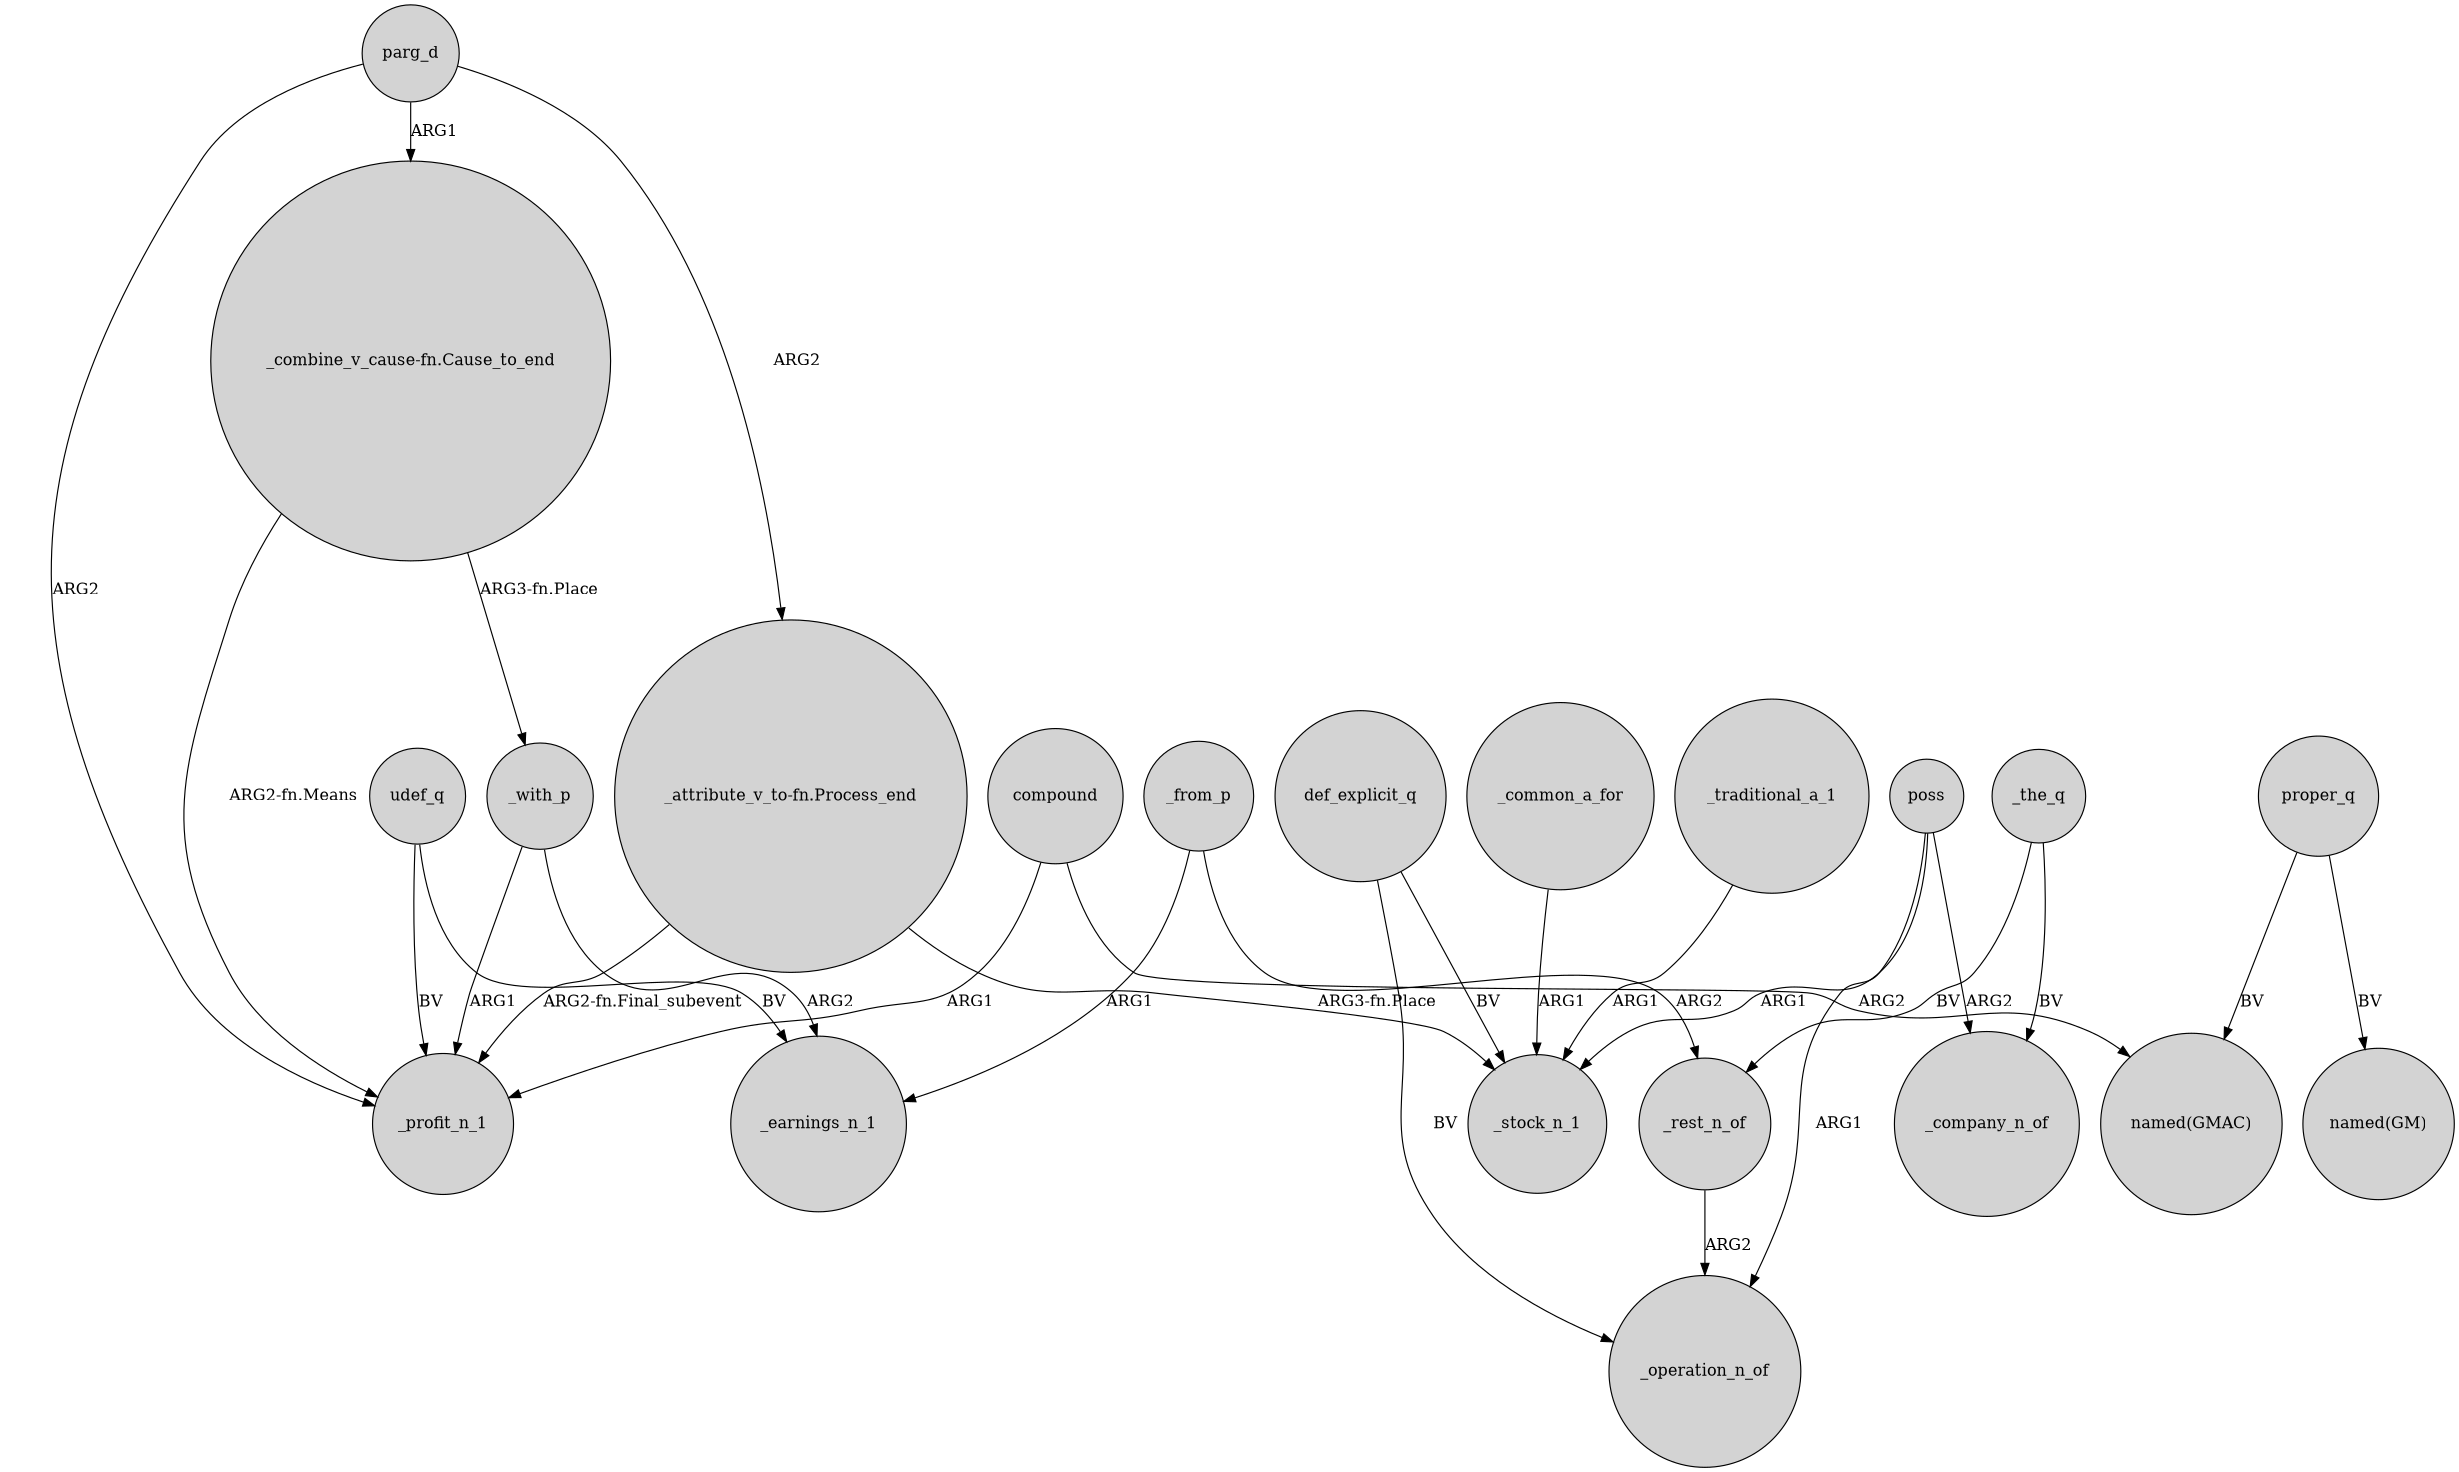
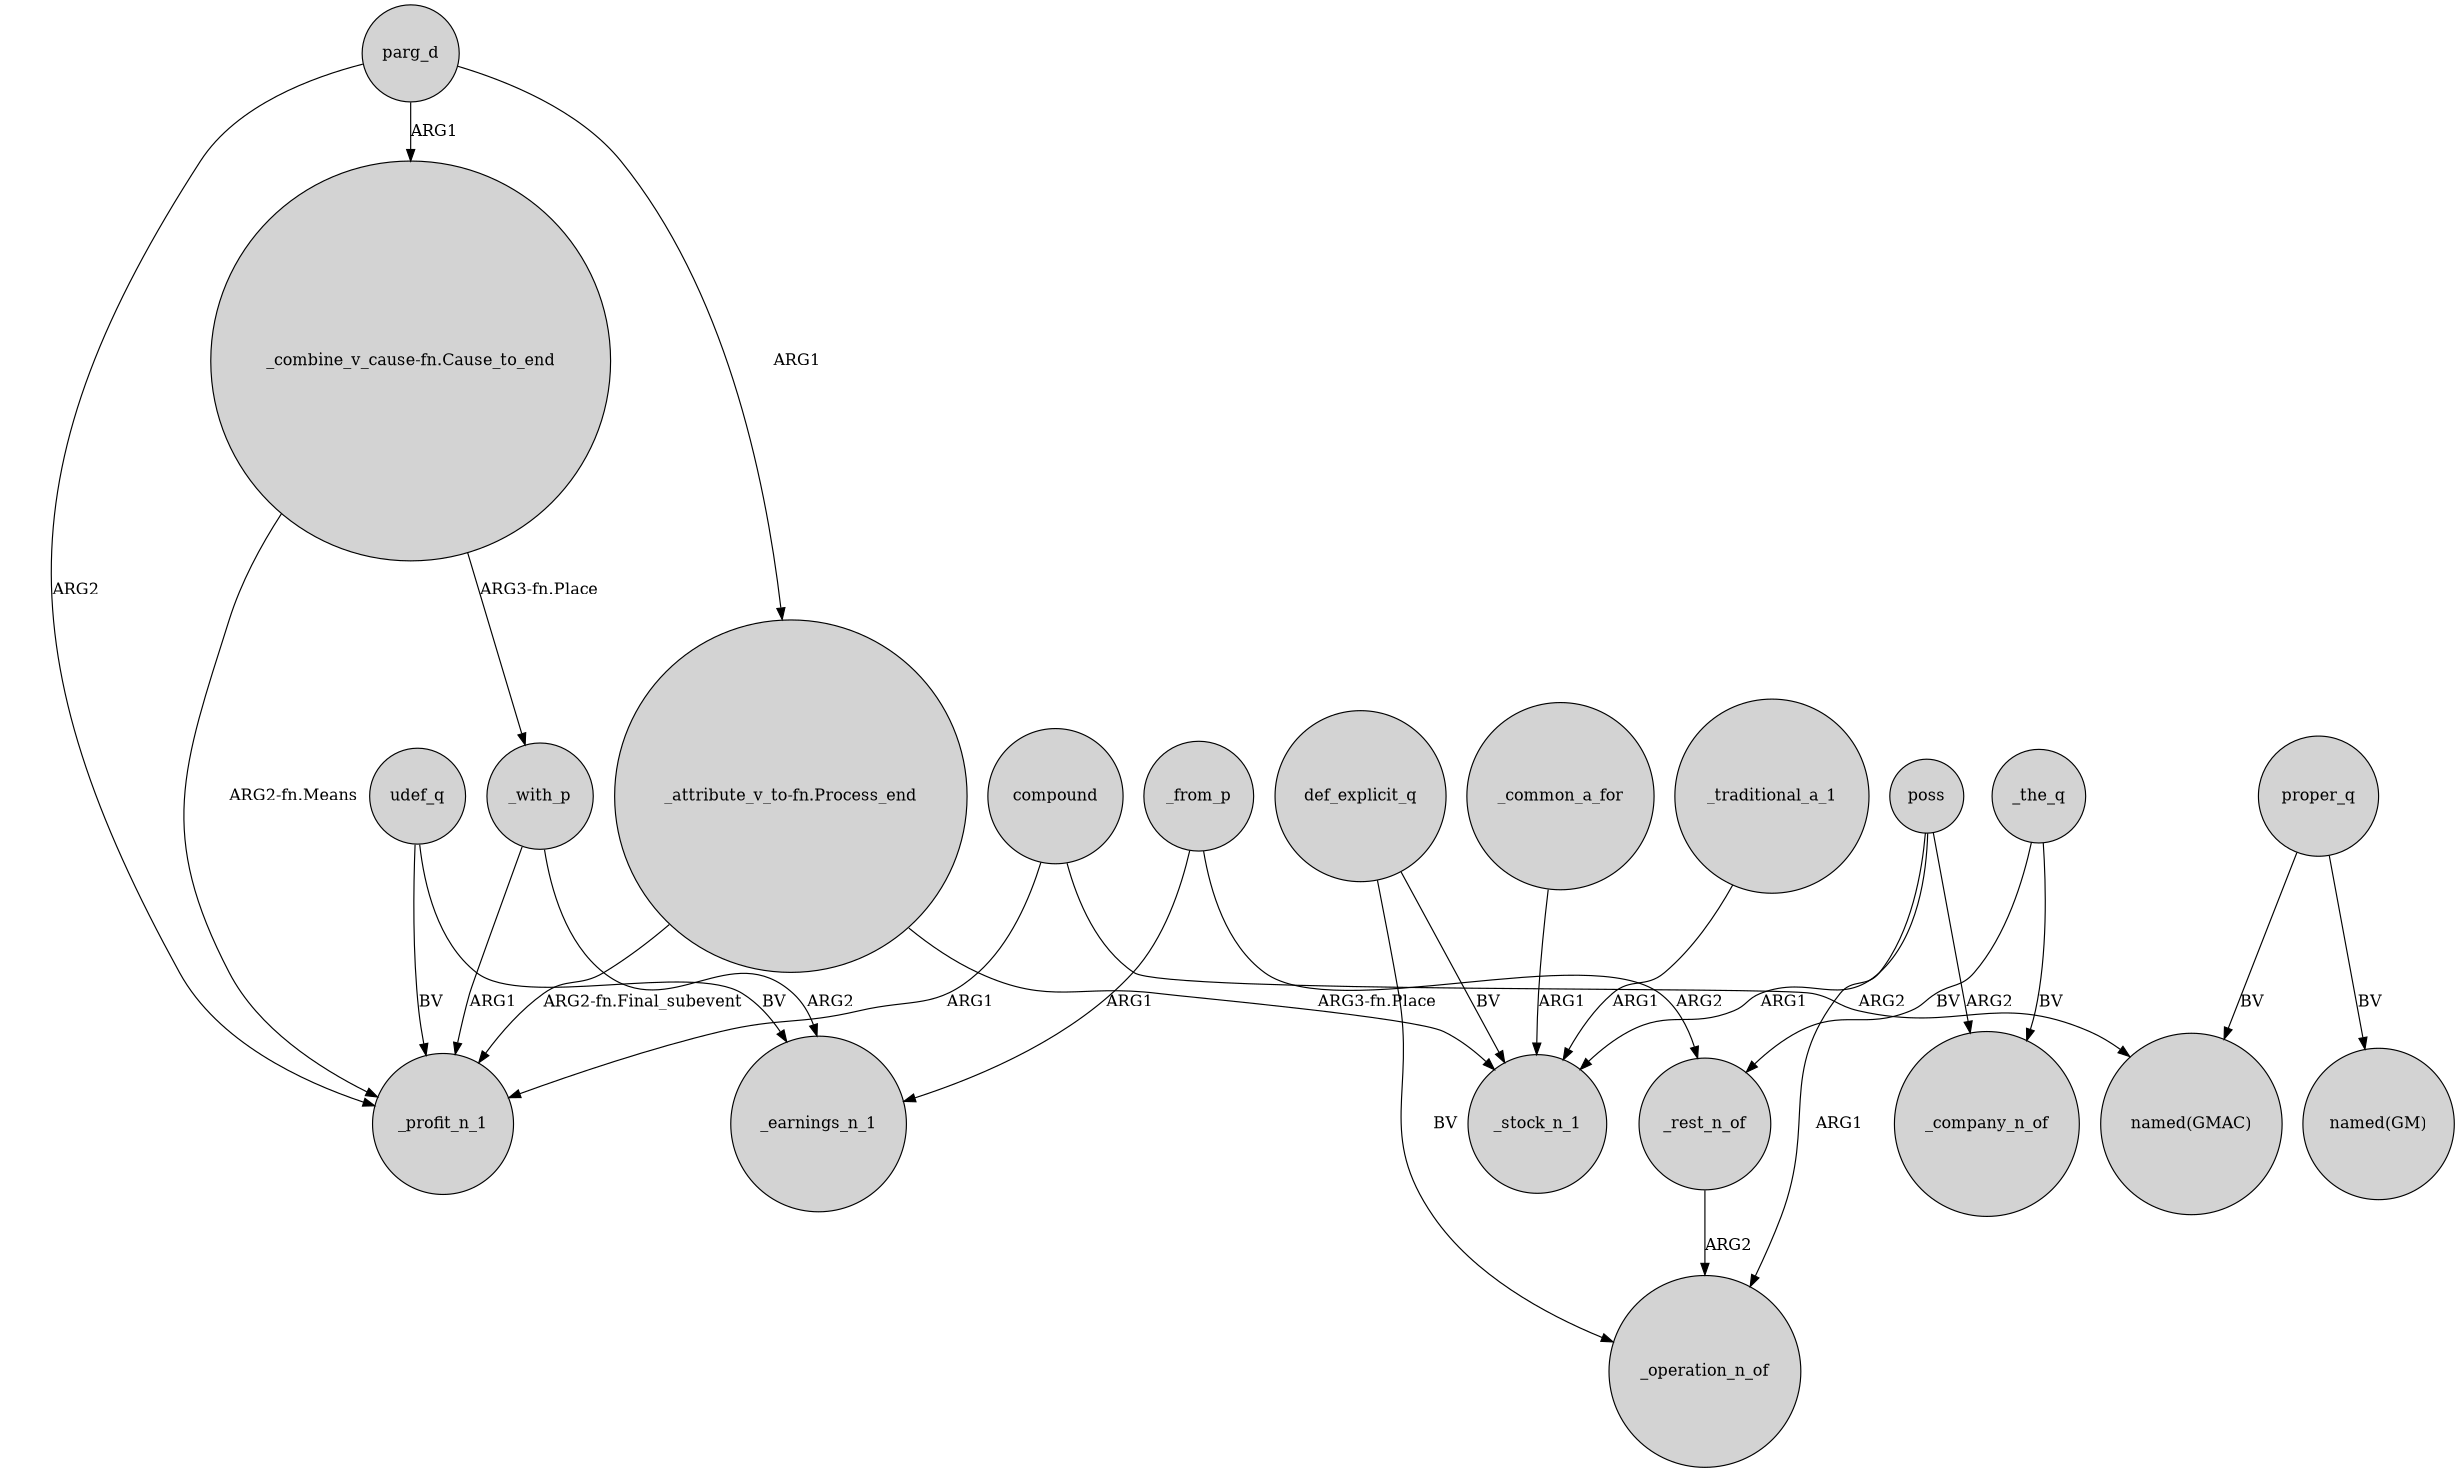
edge "parg_d" -> "_attribute_v_to-fn.Process_end": label "ARG2" -> "ARG1"
